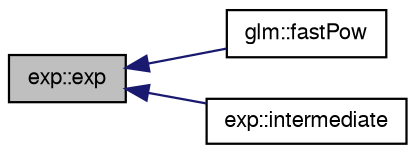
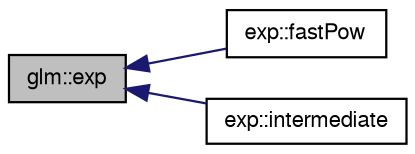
node "glm::fastPow": label "glm::fastPow" -> "exp::fastPow"
node "exp::exp": label "exp::exp" -> "glm::exp"
